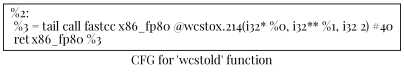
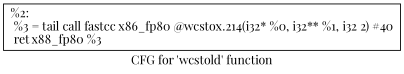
node "%2:": text "ret x86_fp80 %3" -> "ret x88_fp80 %3"
